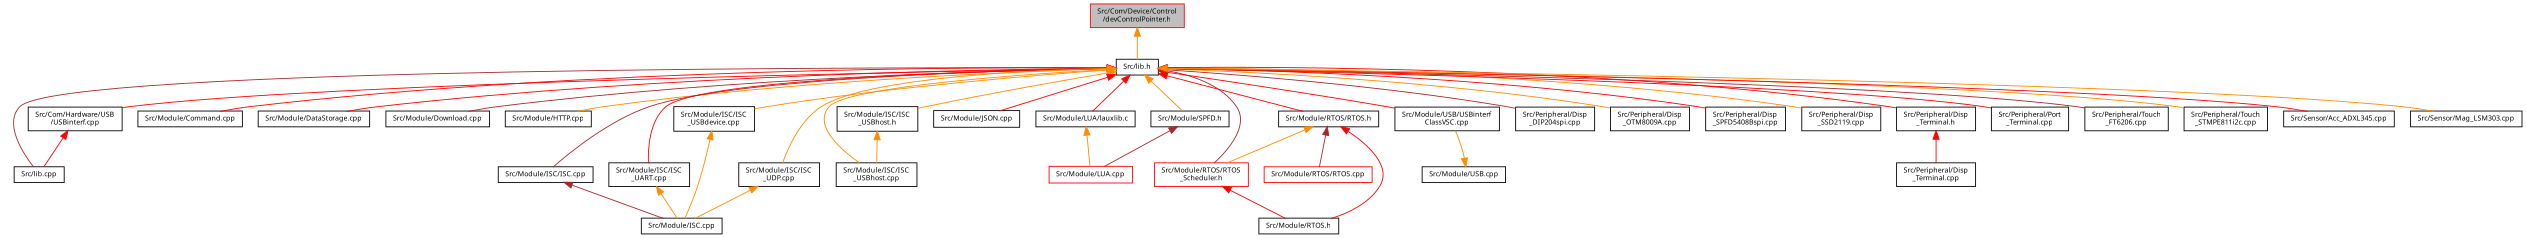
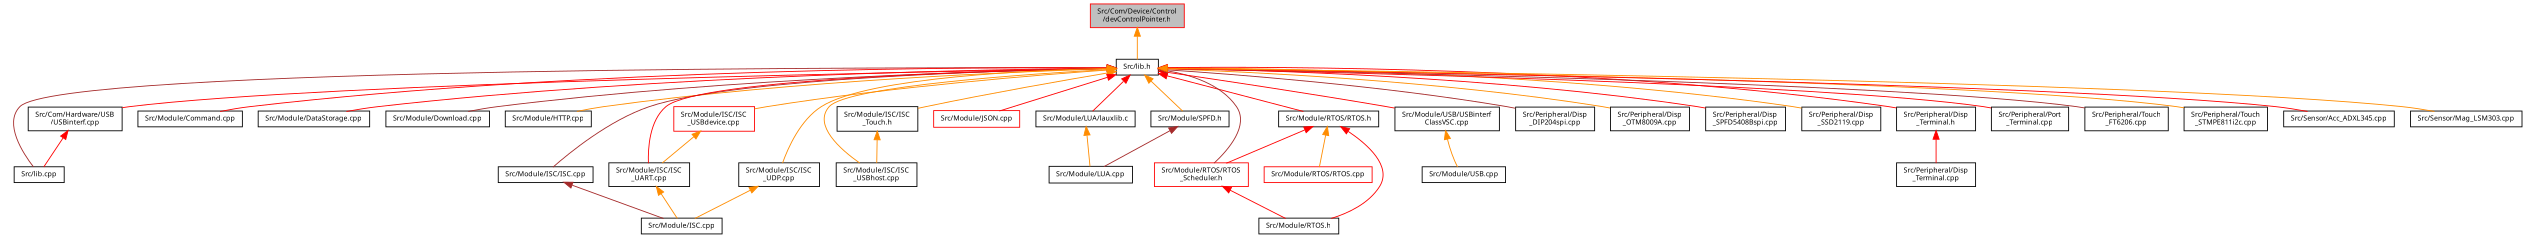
node "Src/Module/ISC/ISC _USBdevice.cpp": color black -> red
node "Src/Module/ISC/ISC _USBhost.h": label "Src/Module/ISC/ISC _USBhost.h" -> "Src/Module/ISC/ISC _Touch.h"
node "Src/Module/JSON.cpp": color black -> red
edge "Src/Module/USB/USBinterf ClassVSC.cpp" -> "Src/Module/USB.cpp": reversed
edge "Src/Module/RTOS/RTOS _Scheduler.h" -> "Src/Module/RTOS/RTOS.h": color darkorange -> red
edge "Src/Module/RTOS/RTOS.cpp" -> "Src/Module/RTOS/RTOS.h": color brown -> darkorange
node "Src/Module/LUA.cpp": color red -> black
edge "Src/Module/ISC.cpp" -> "Src/Module/ISC/ISC _USBdevice.cpp": now "Src/Module/ISC/ISC _UART.cpp" -> "Src/Module/ISC/ISC _USBdevice.cpp"
